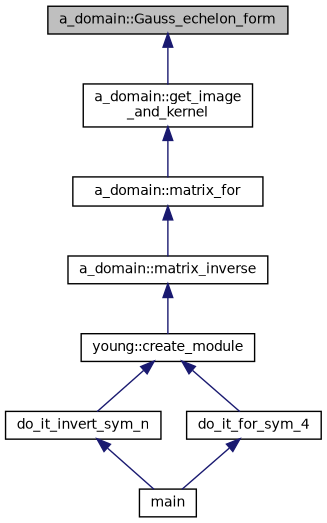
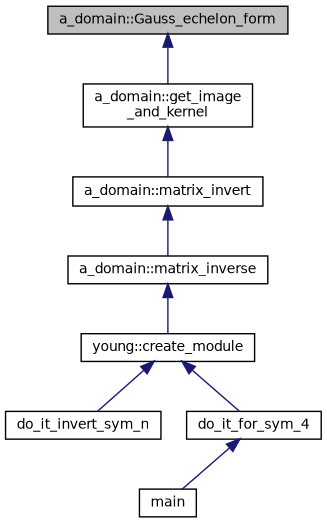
node "a_domain::matrix_for": label "a_domain::matrix_for" -> "a_domain::matrix_invert"
edge "main" -> "do_it_invert_sym_n": removed
